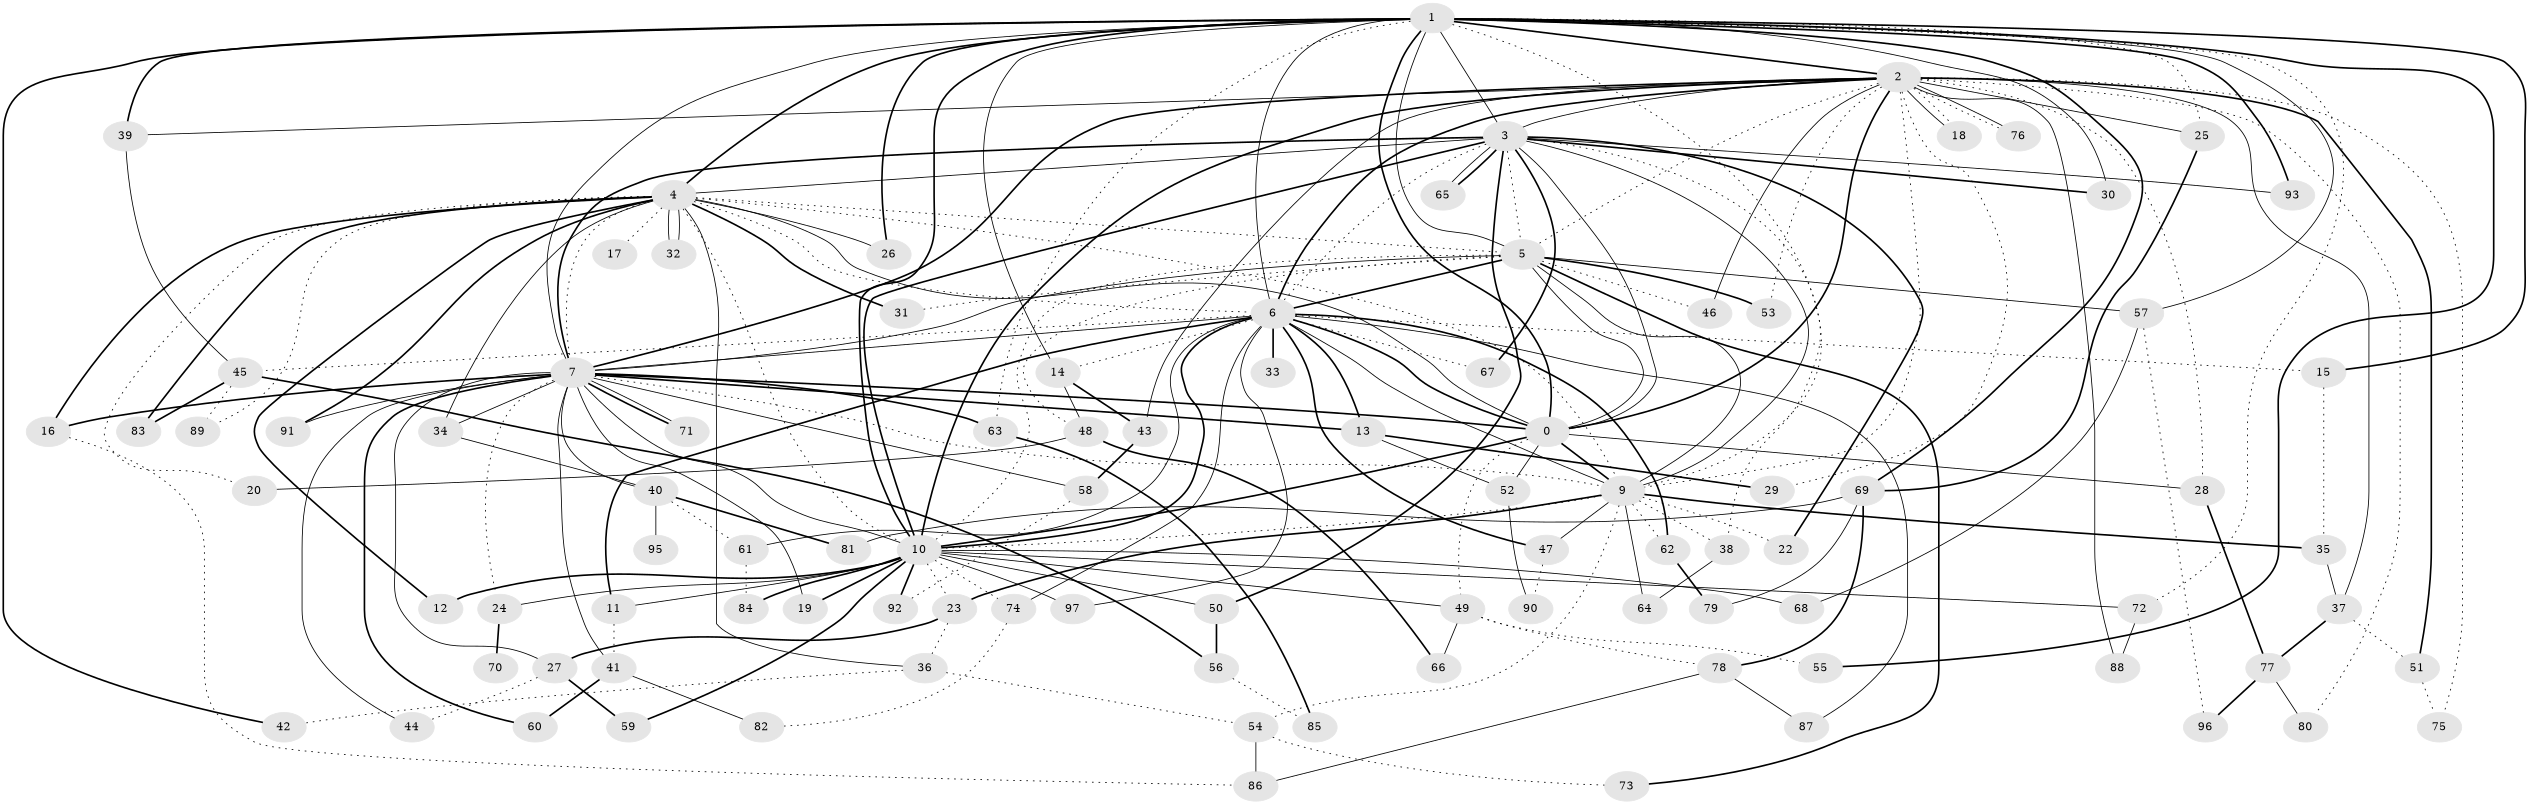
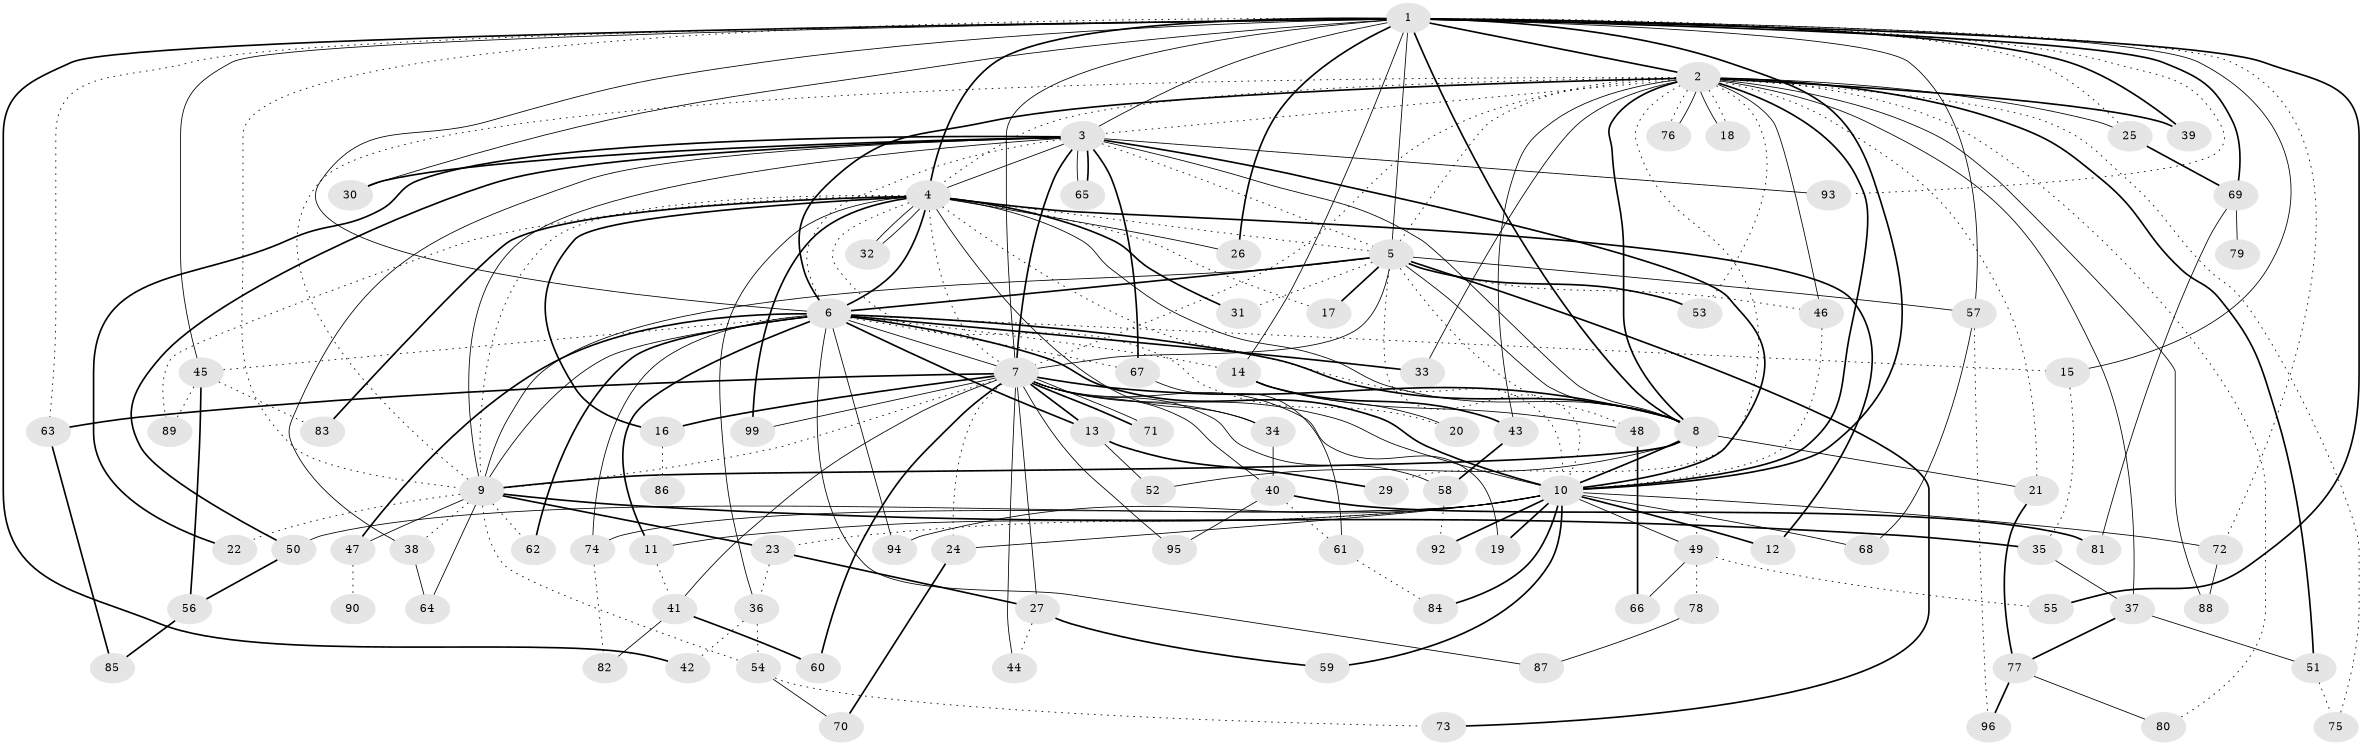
edge "1" -- "93": style bold -> dotted
edge "1" -- "15": style bold -> solid
edge "2" -- "4": added
edge "2" -- "7": style bold -> dotted
edge "2" -- "3": style solid -> dotted
edge "2" -- "39": style solid -> bold
edge "2" -- "33": added
edge "3" -- "38": style dotted -> solid
edge "39" -- "45": now "1" -- "45"
edge "5" -- "17": added
edge "4" -- "6": style dotted -> bold
edge "45" -- "83": style bold -> dotted
node "91": label "91" -> "99"
node "0": label "0" -> "8"
edge "7" -- "95": added
edge "48" -- "20": now "14" -- "20"
node "28": label "28" -> "21"
edge "6" -- "61": now "67" -- "61"
edge "9" -- "10": now "46" -- "10"
edge "52" -- "90": removed
edge "10" -- "74": style dotted -> solid
edge "62" -- "79": removed
node "97": label "97" -> "94"
edge "69" -- "78": removed
edge "37" -- "51": style dotted -> solid
edge "56" -- "85": style dotted -> bold
edge "78" -- "86": removed
edge "54" -- "86": now "54" -- "70"
